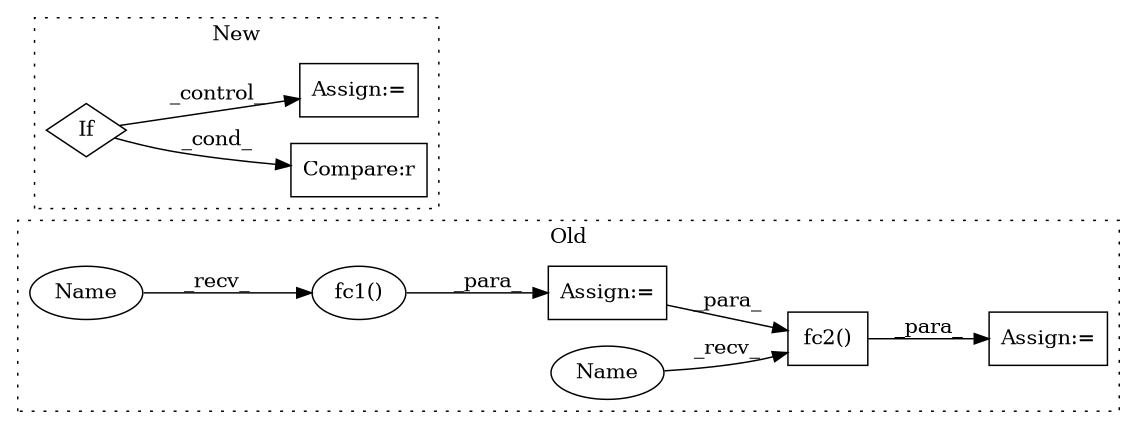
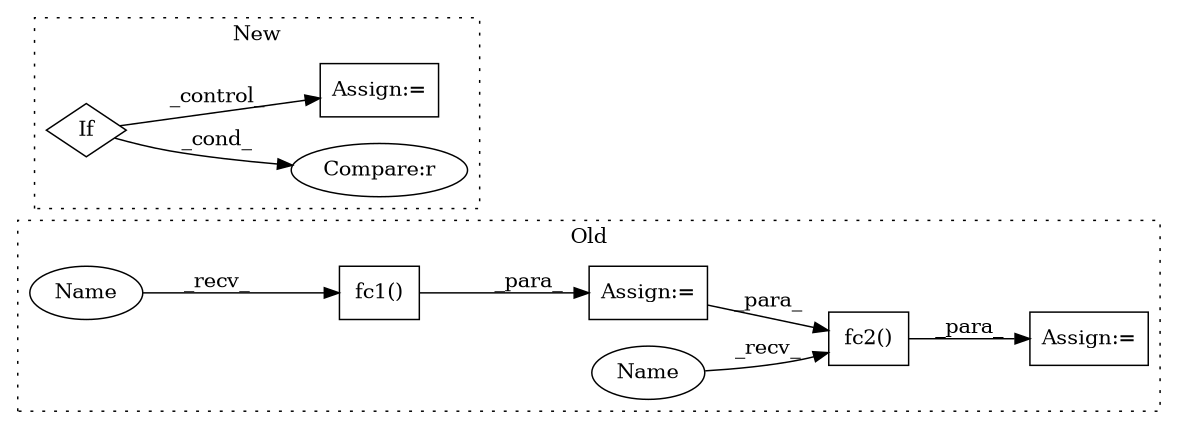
node "Compare:r": shape box -> ellipse
node "fc1()": shape ellipse -> box
